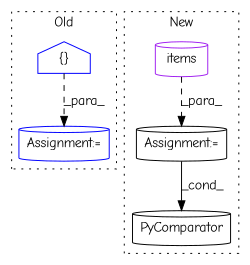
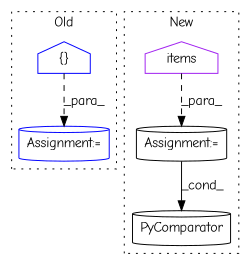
node "items": shape cylinder -> house
